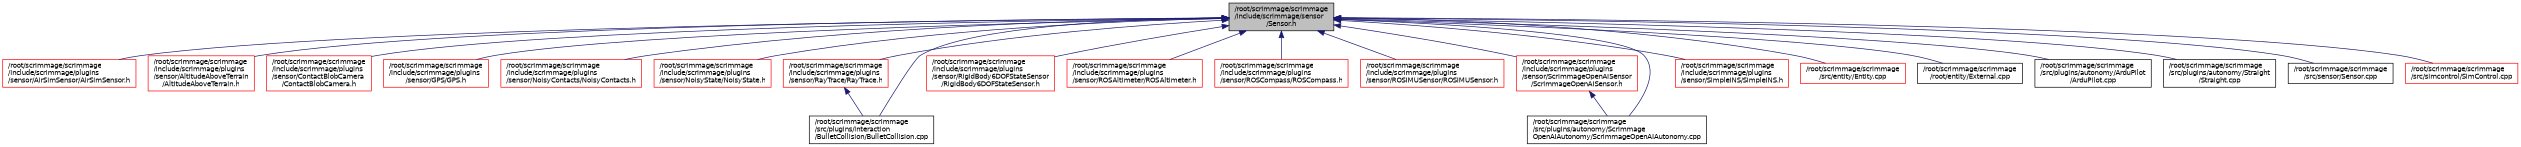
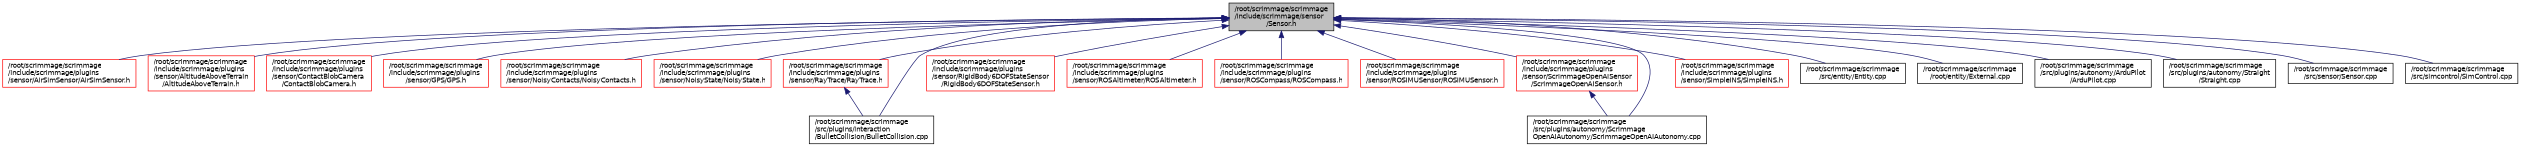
node "/root/scrimmage/scrimmage /src/entity/Entity.cpp": color red -> black
node "/root/scrimmage/scrimmage /src/simcontrol/SimControl.cpp": color red -> black
